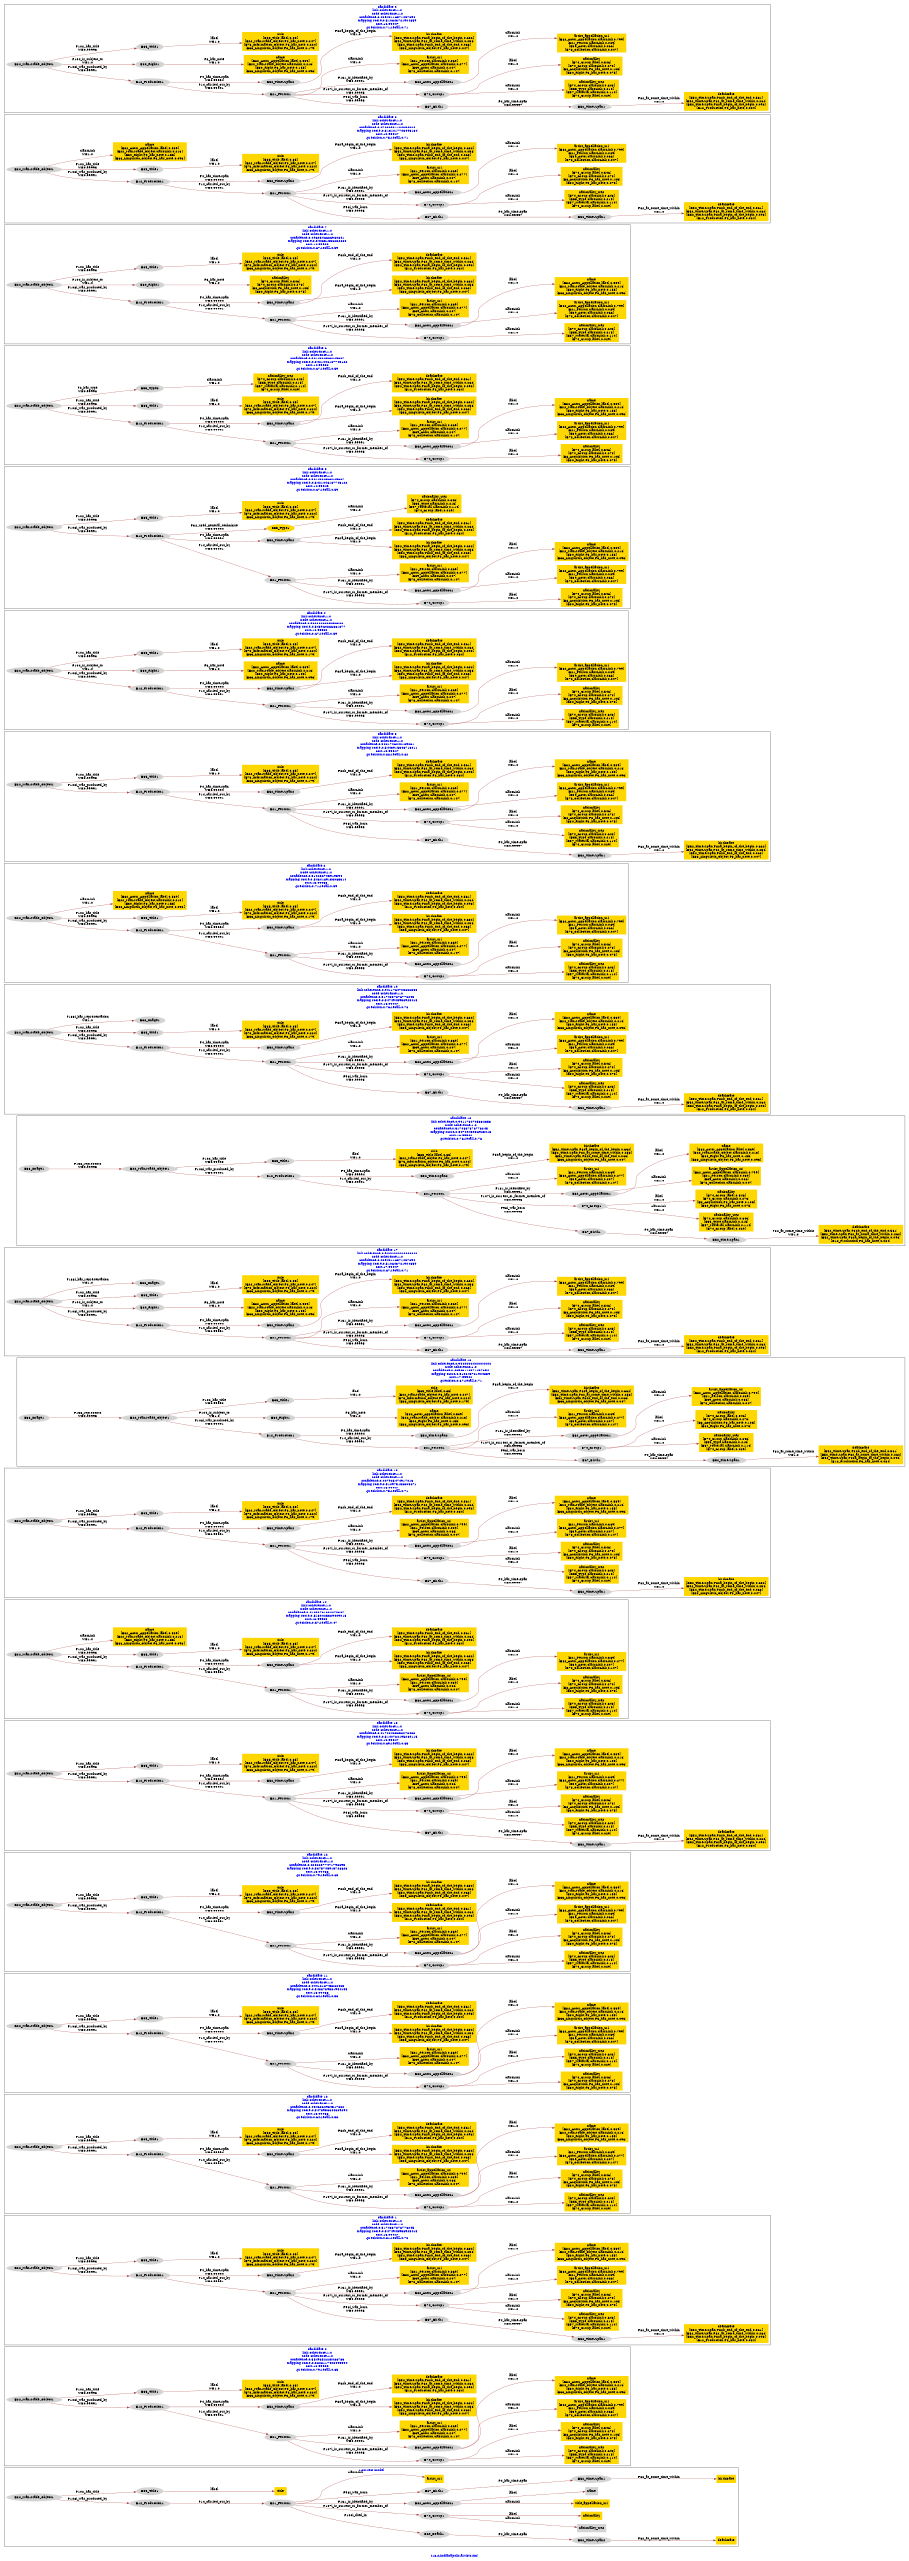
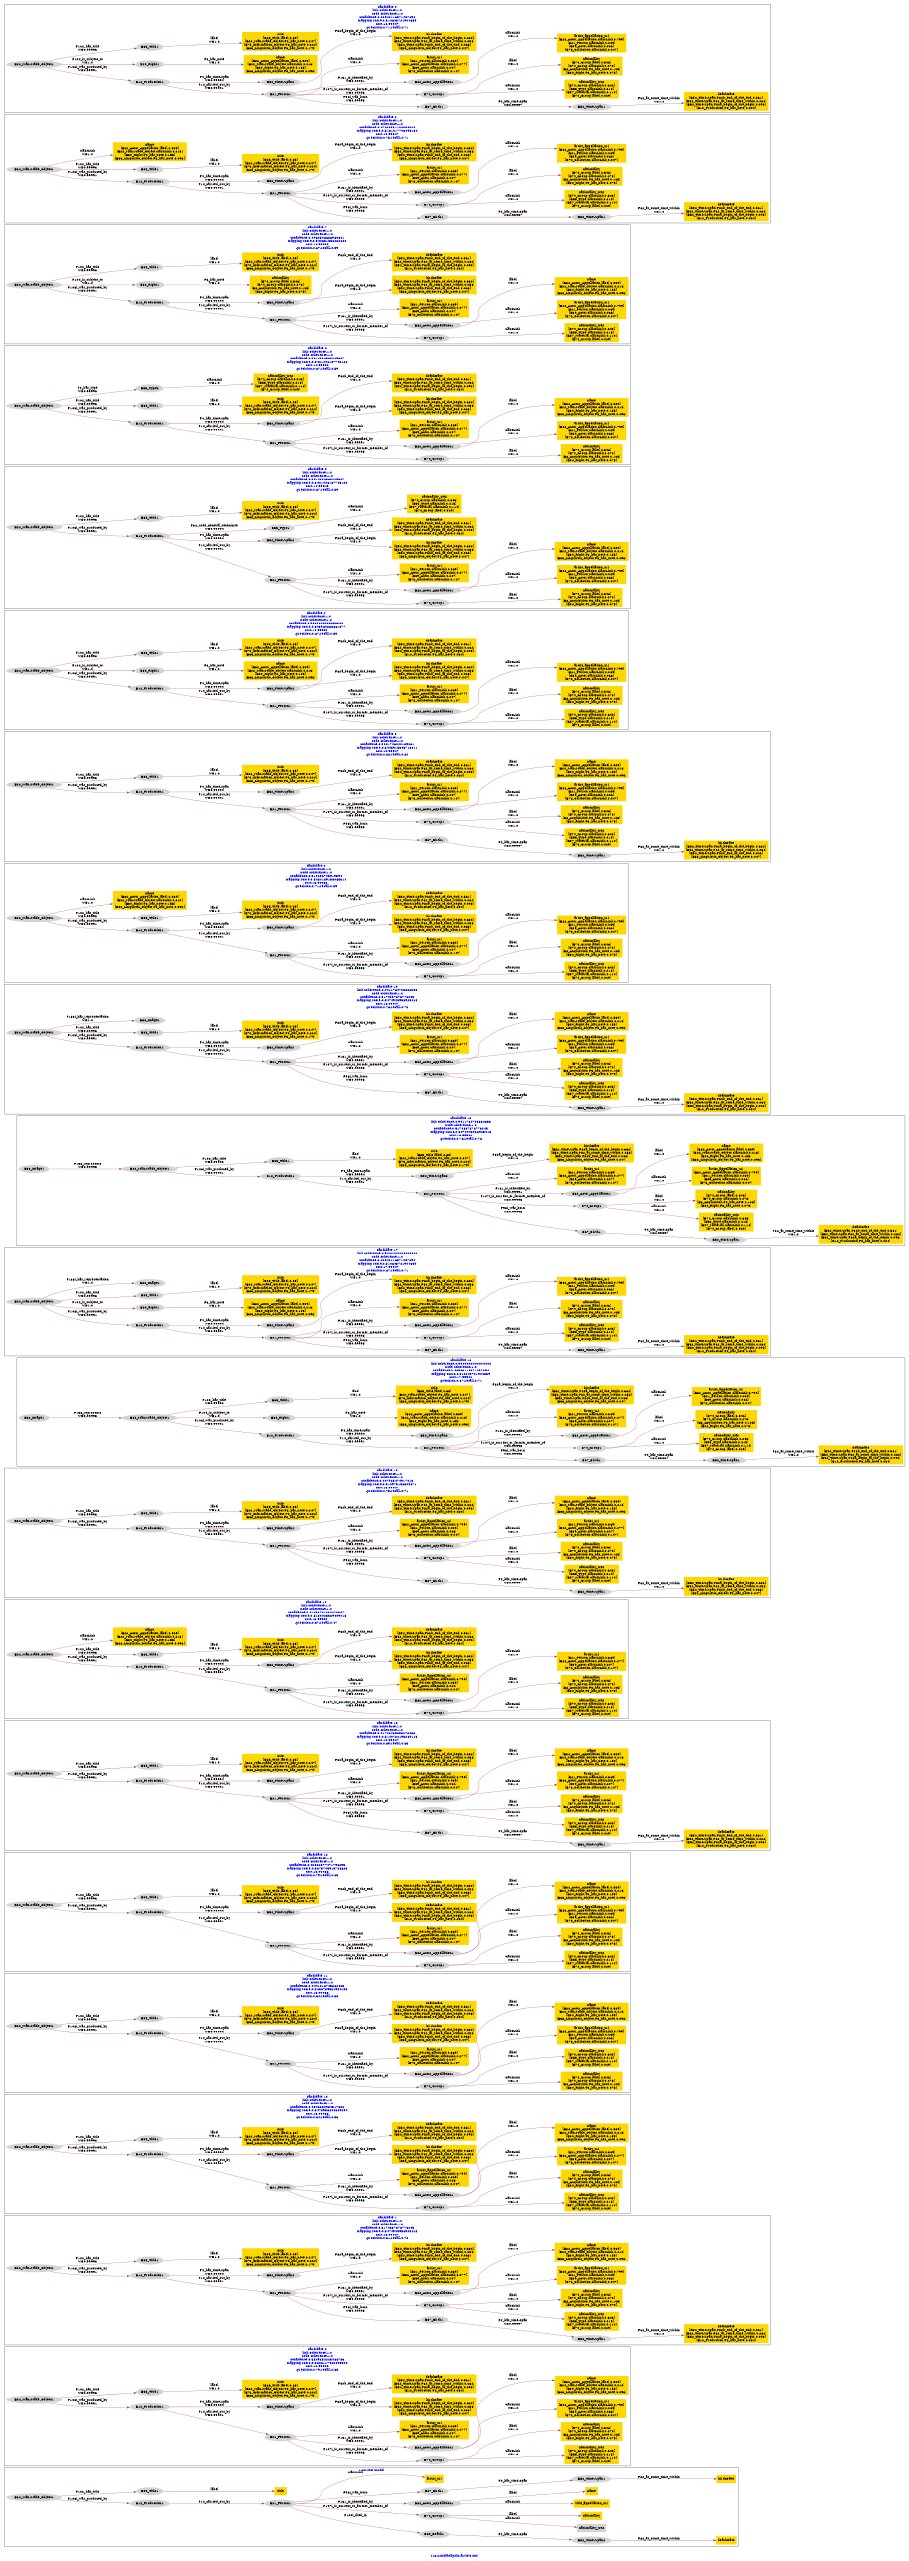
node "E55_Type1": fillcolor gold -> lightgray
node "name": fillcolor lightgray -> gold
